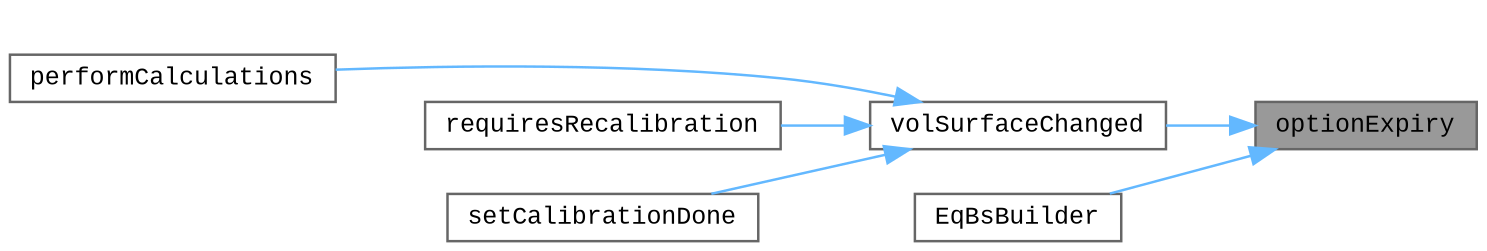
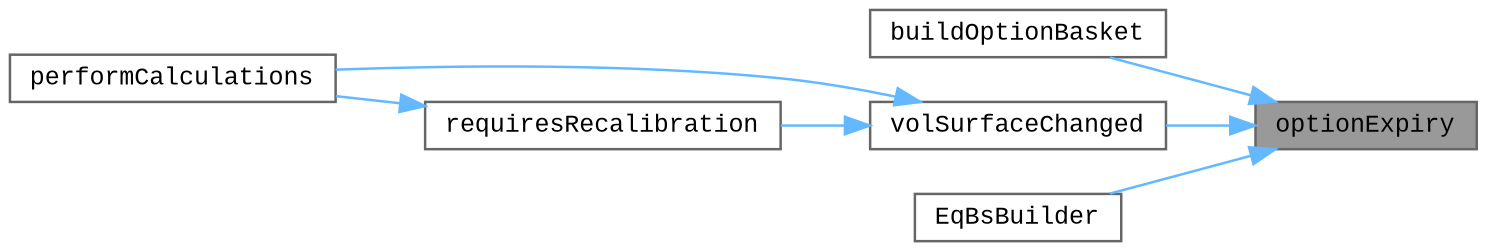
node "buildOptionBasket": added
edge "performCalculations" -> "requiresRecalibration": added
node "setCalibrationDone": removed
